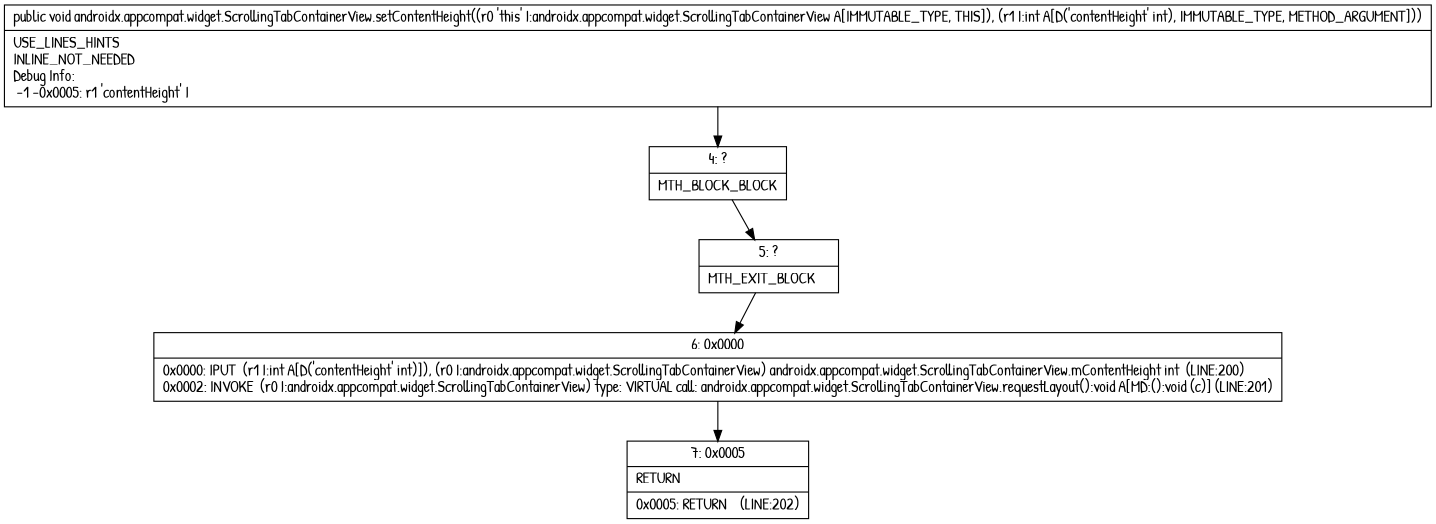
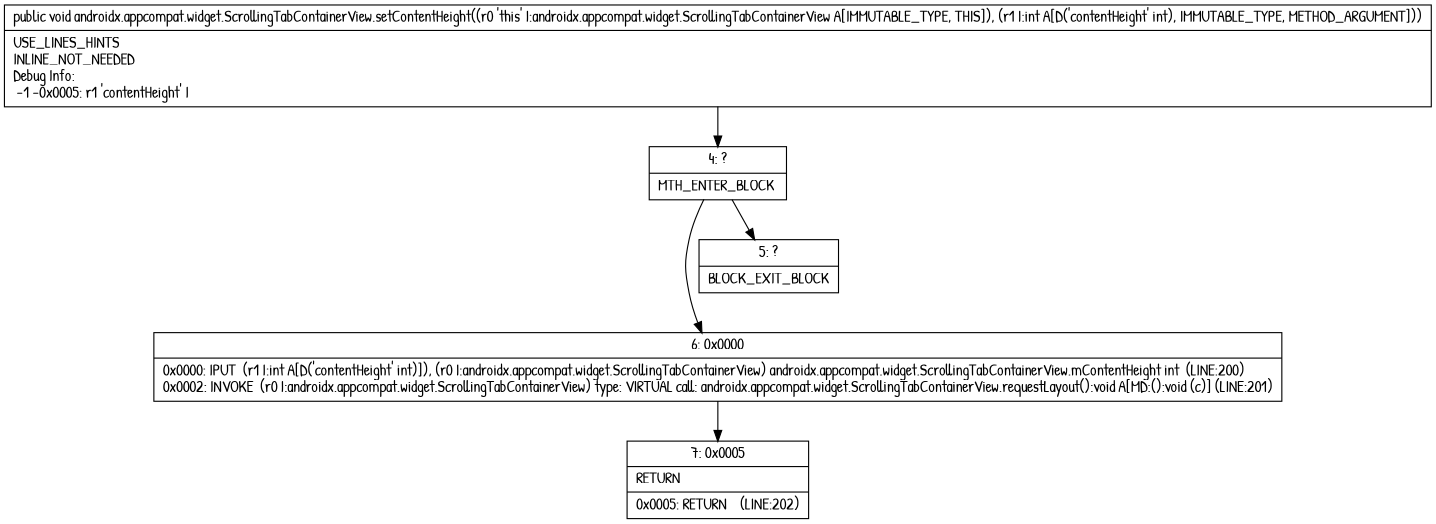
node "4: ?": text "MTH_BLOCK_BLOCK" -> "MTH_ENTER_BLOCK"
node "5: ?": text "MTH_EXIT_BLOCK" -> "BLOCK_EXIT_BLOCK"
edge "5: ?" -> "6: 0x0000": now "4: ?" -> "6: 0x0000"
